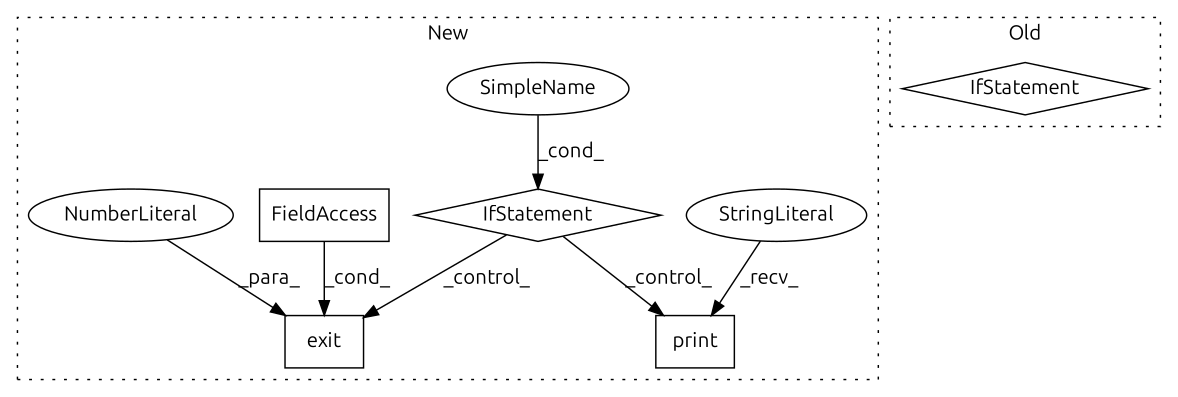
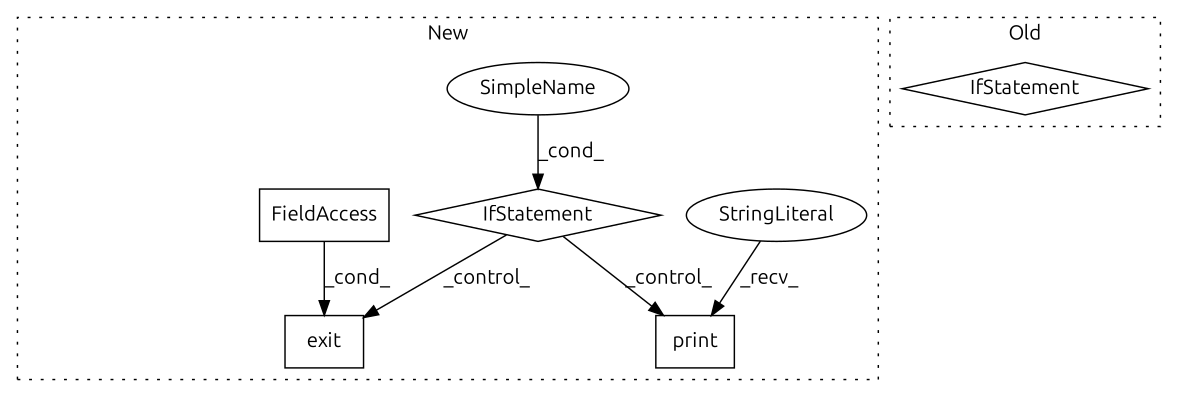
node "NumberLiteral": removed
